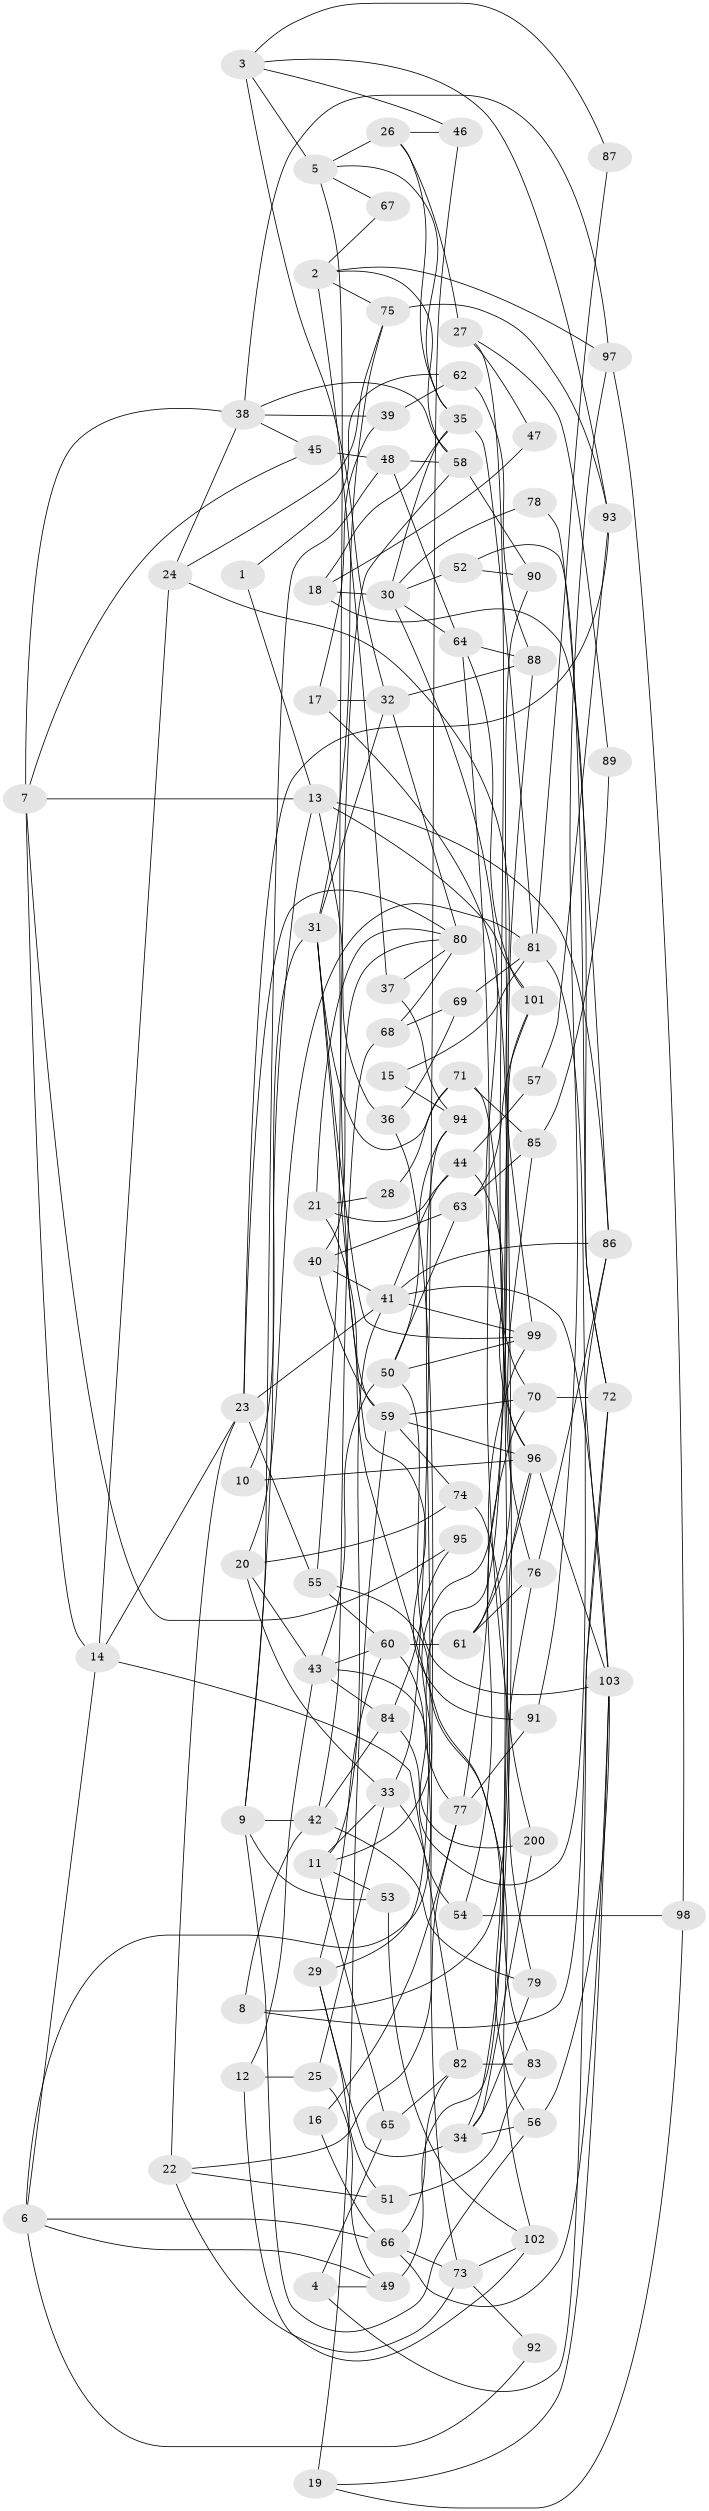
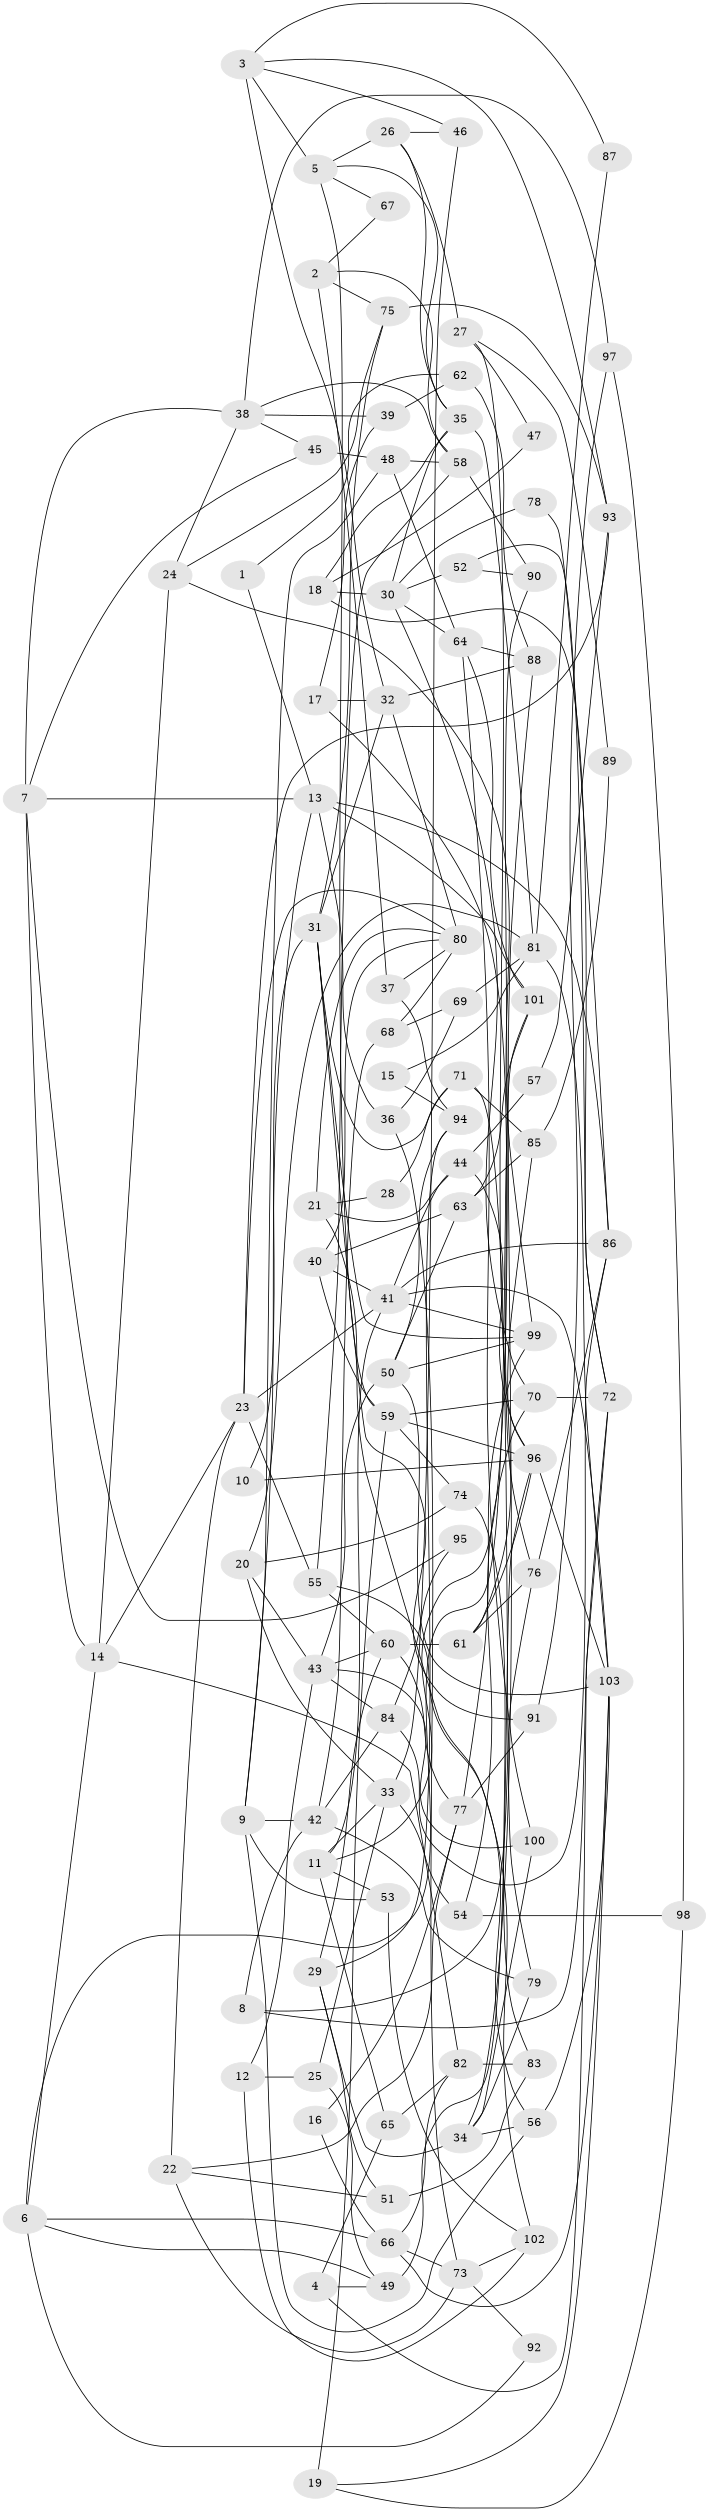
edge "2" -- "97": removed
node "200": label "200" -> "100"
